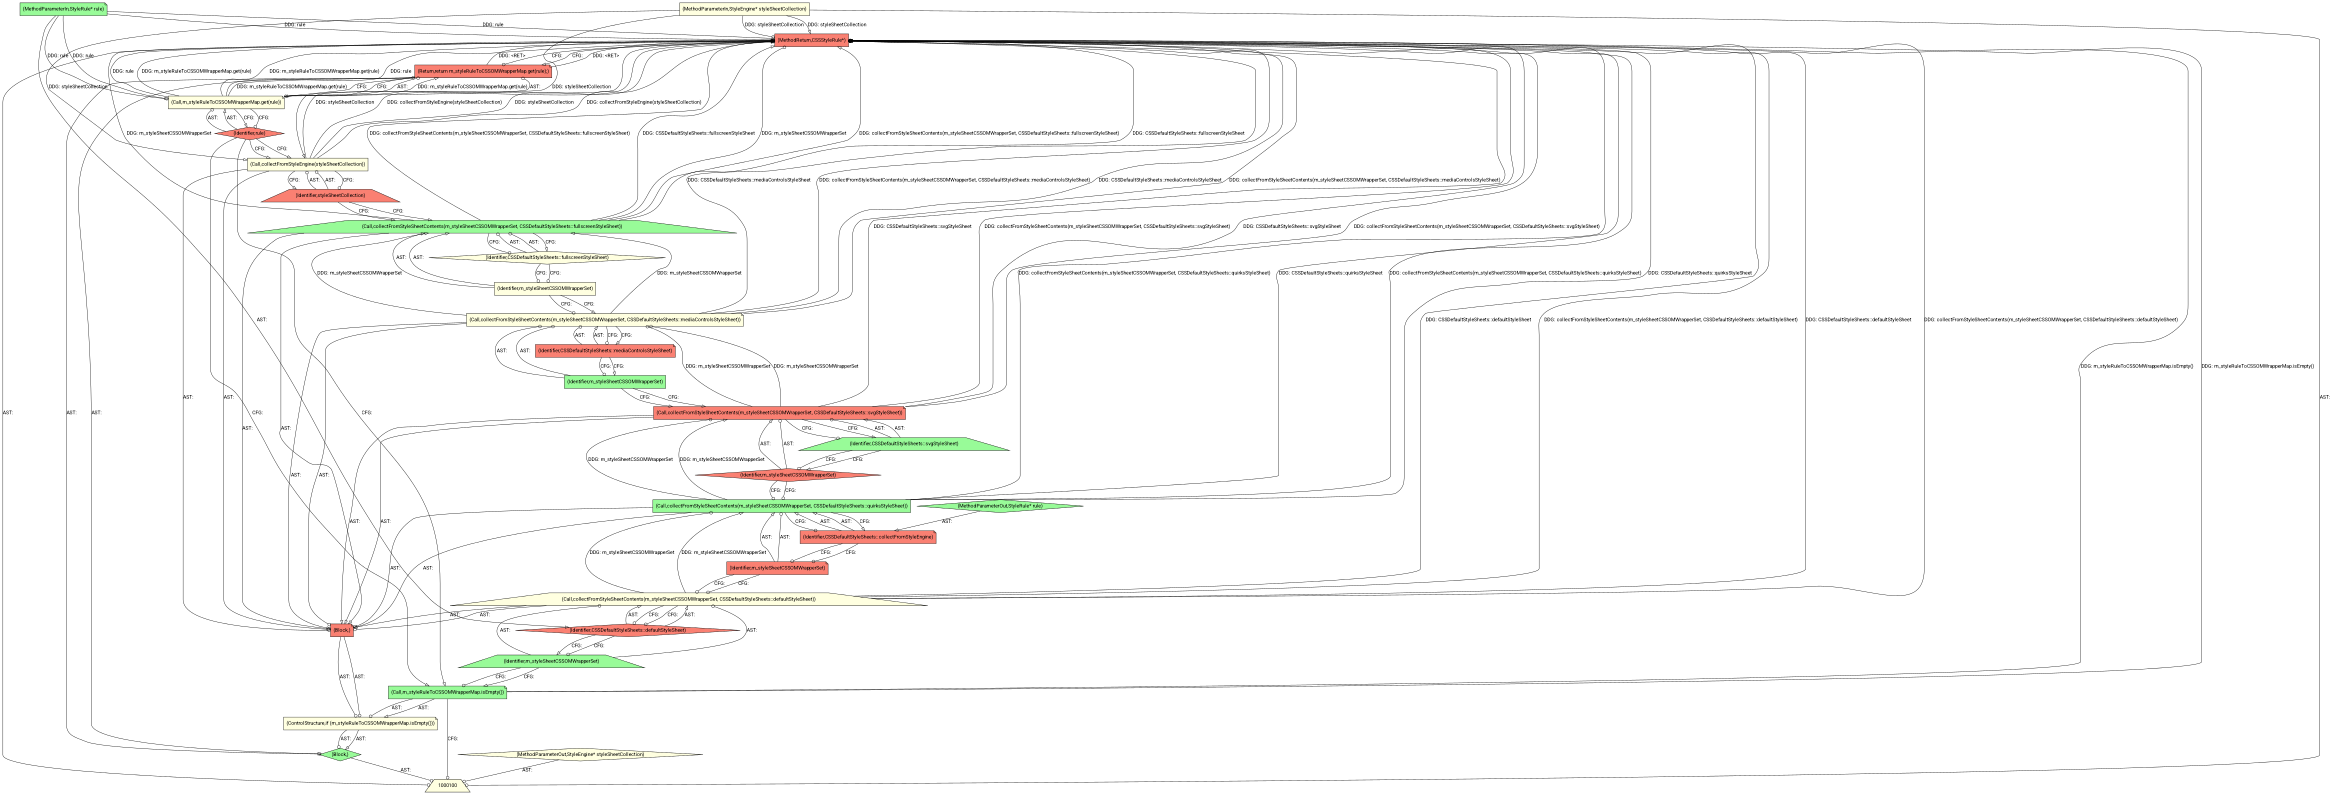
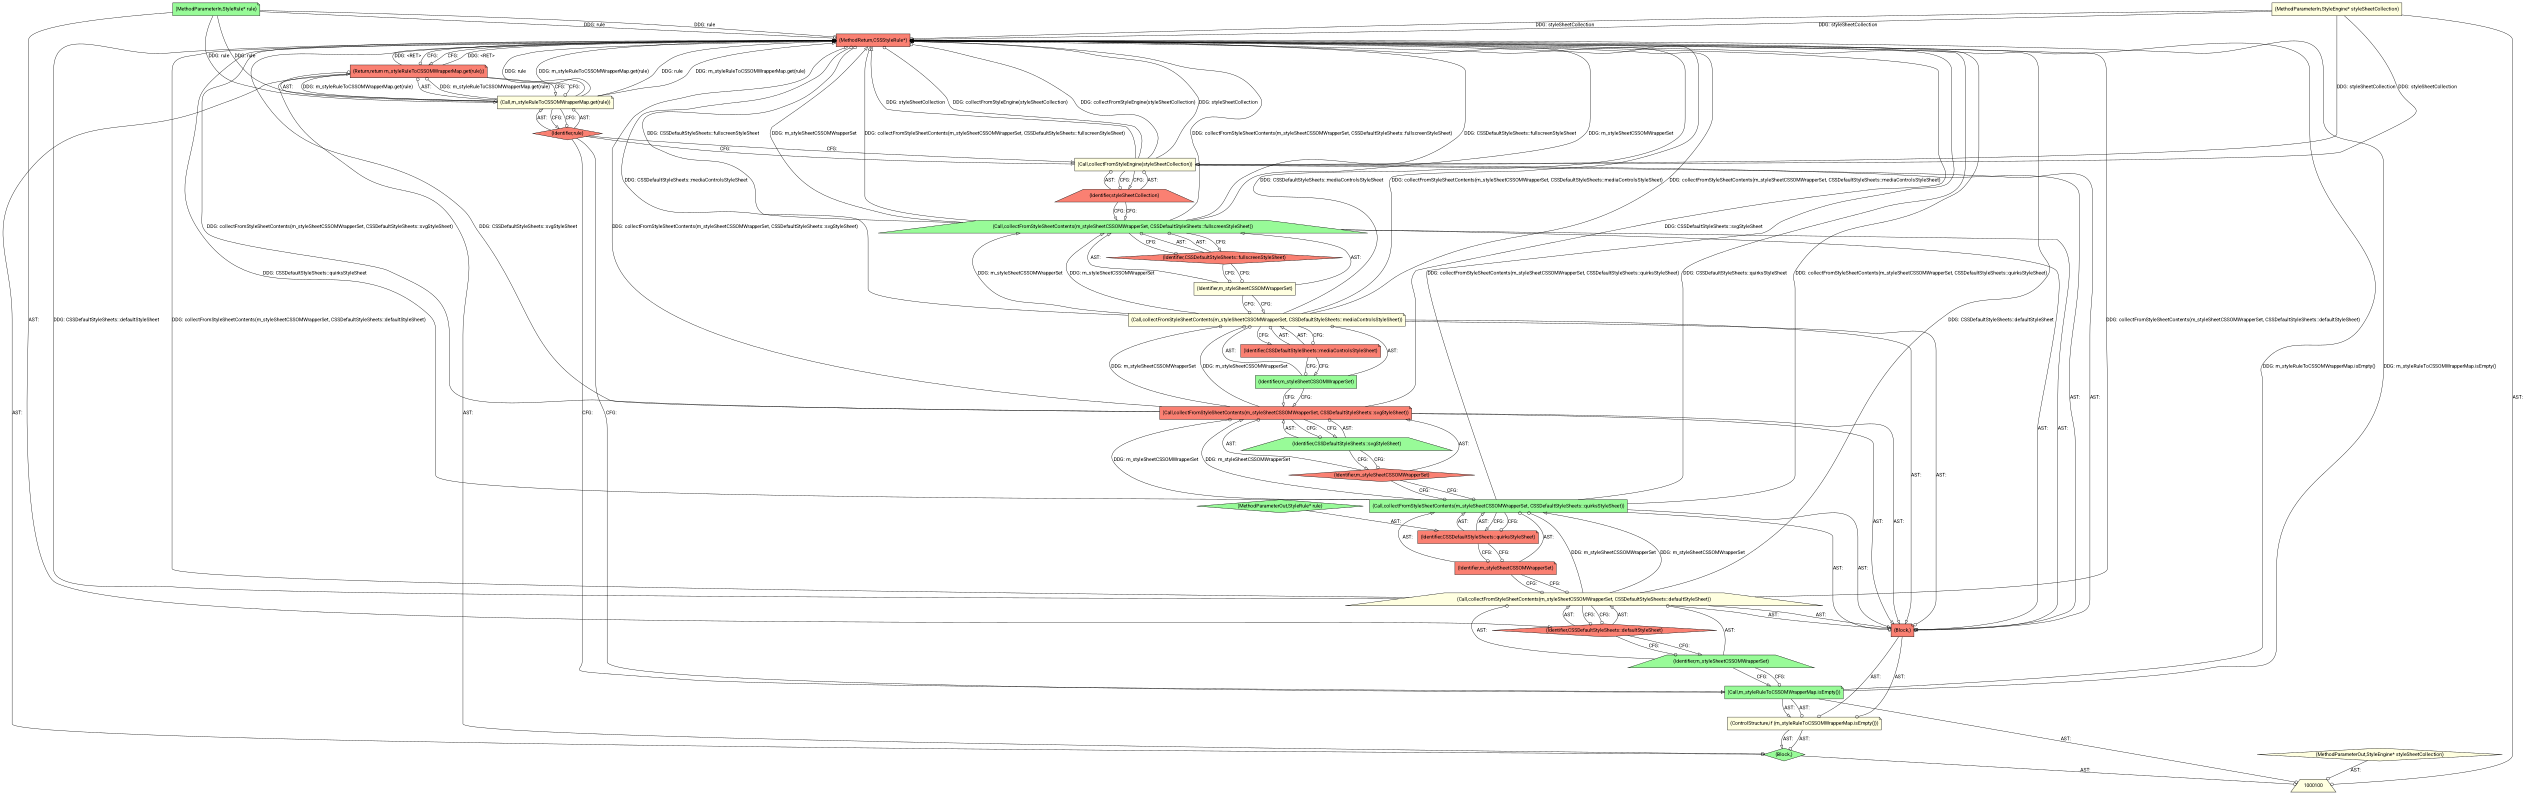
edge "(MethodReturn,CSSStyleRule*)" -> "1000100": removed, label "AST:"
node "(Identifier,CSSDefaultStyleSheets::fullscreenStyleSheet)": fillcolor lightyellow -> salmon
node "(Identifier,CSSDefaultStyleSheets::collectFromStyleEngine)": label "(Identifier,CSSDefaultStyleSheets::collectFromStyleEngine)" -> "(Identifier,CSSDefaultStyleSheets::quirksStyleSheet)"
edge "(Call,m_styleRuleToCSSOMWrapperMap.isEmpty())" -> "1000100": label "CFG: " -> "AST: "
